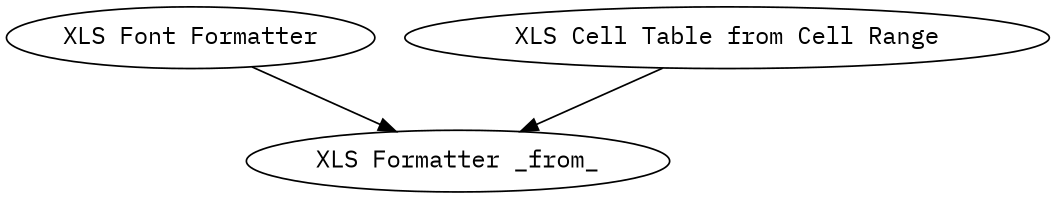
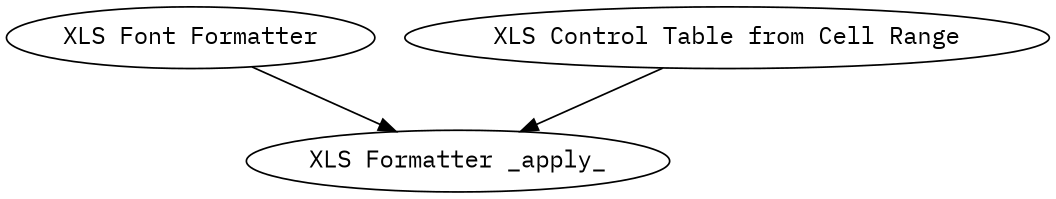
node "XLS Cell Table from Cell Range": label "XLS Cell Table from Cell Range" -> "XLS Control Table from Cell Range"
node "XLS Formatter _from_": label "XLS Formatter _from_" -> "XLS Formatter _apply_"
